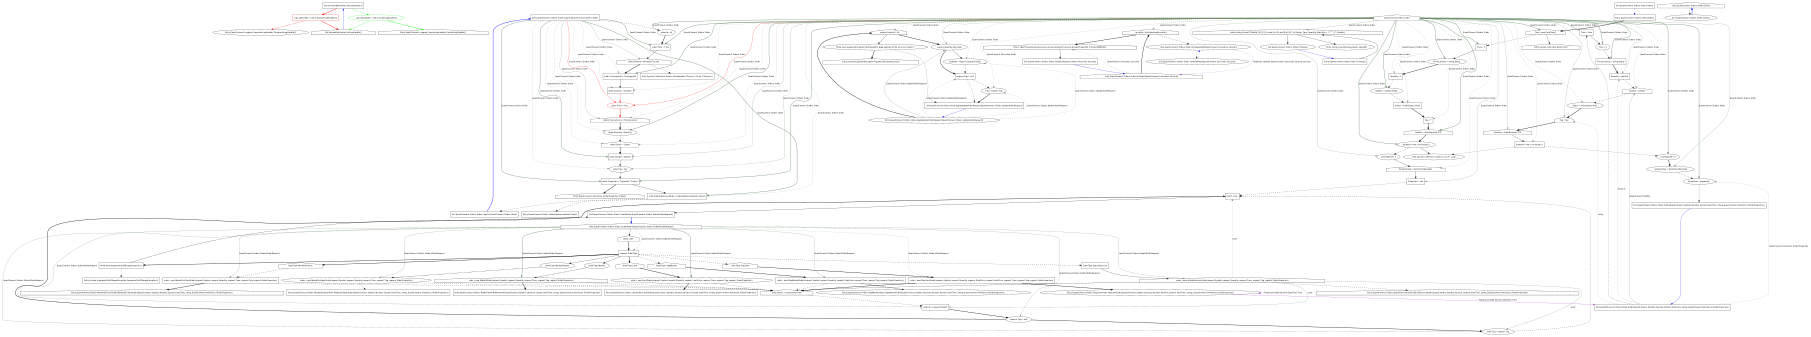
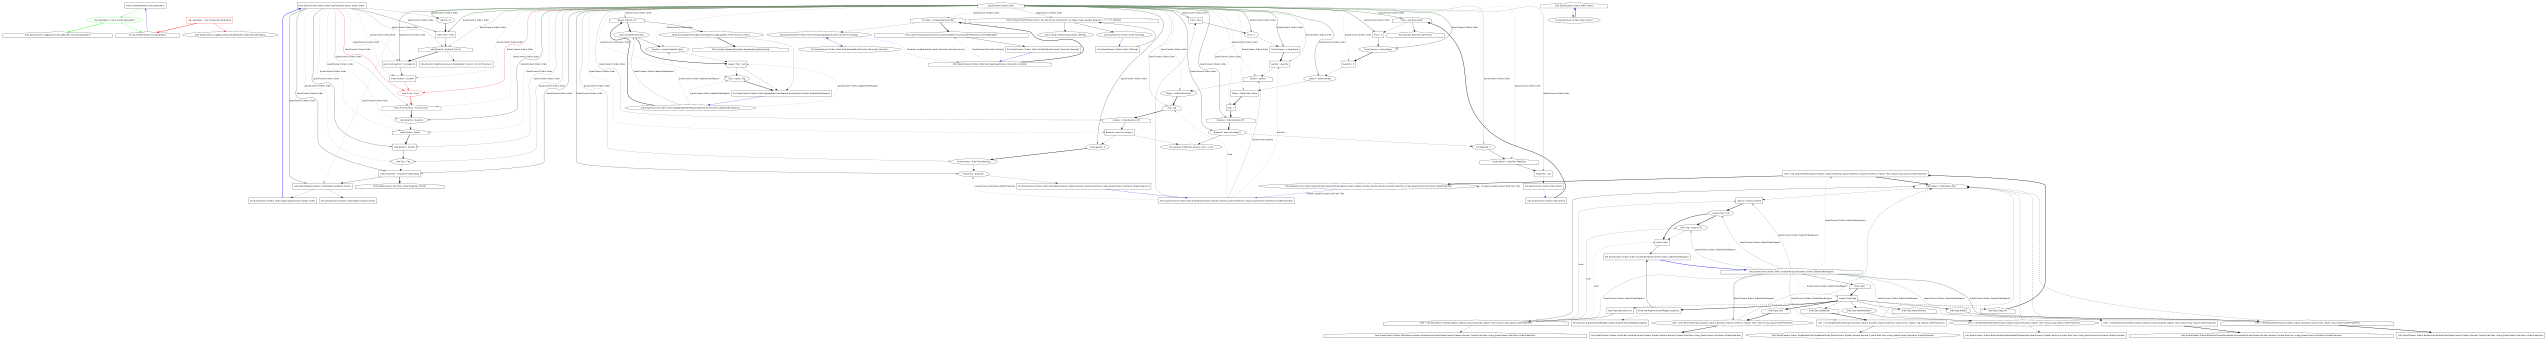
edge "Entry AssemblyInitialize.SetLogHandler()" -> "Log.LogHandler = new CompositeLogHandler()": removed
edge "QuantConnect.Orders.Order" -> "request.Quantity.HasValue": now "QuantConnect.Orders.Order" -> "order.BrokerId = BrokerId.ToList()"
node "order.Properties = Properties?.Clone()": label "order.Properties = Properties?.Clone()" -> "order.Properties = Properties?.MaxValue()"
edge "Properties = null" -> "return order;": now "Properties = null" -> "Exit QuantConnect.Orders.Order.Order()"
edge "request.OrderType" -> "OrderType.MarketOnClose": style bold -> solid
